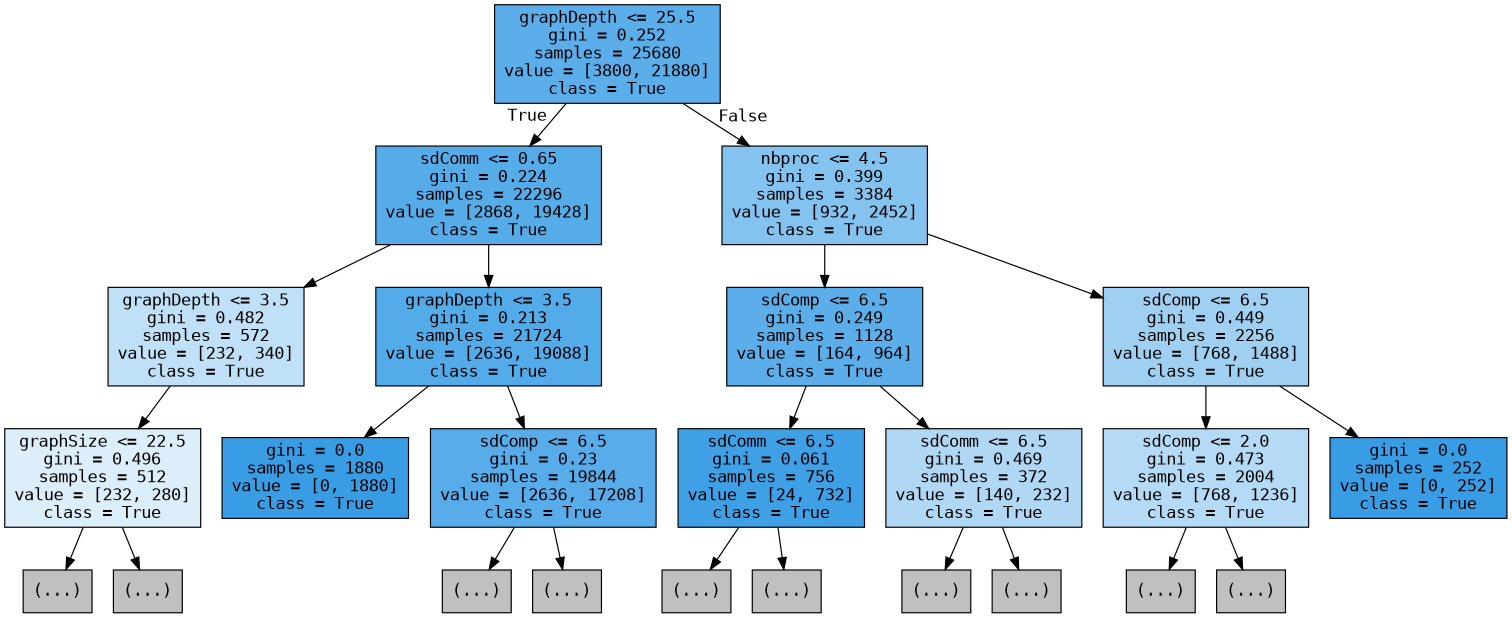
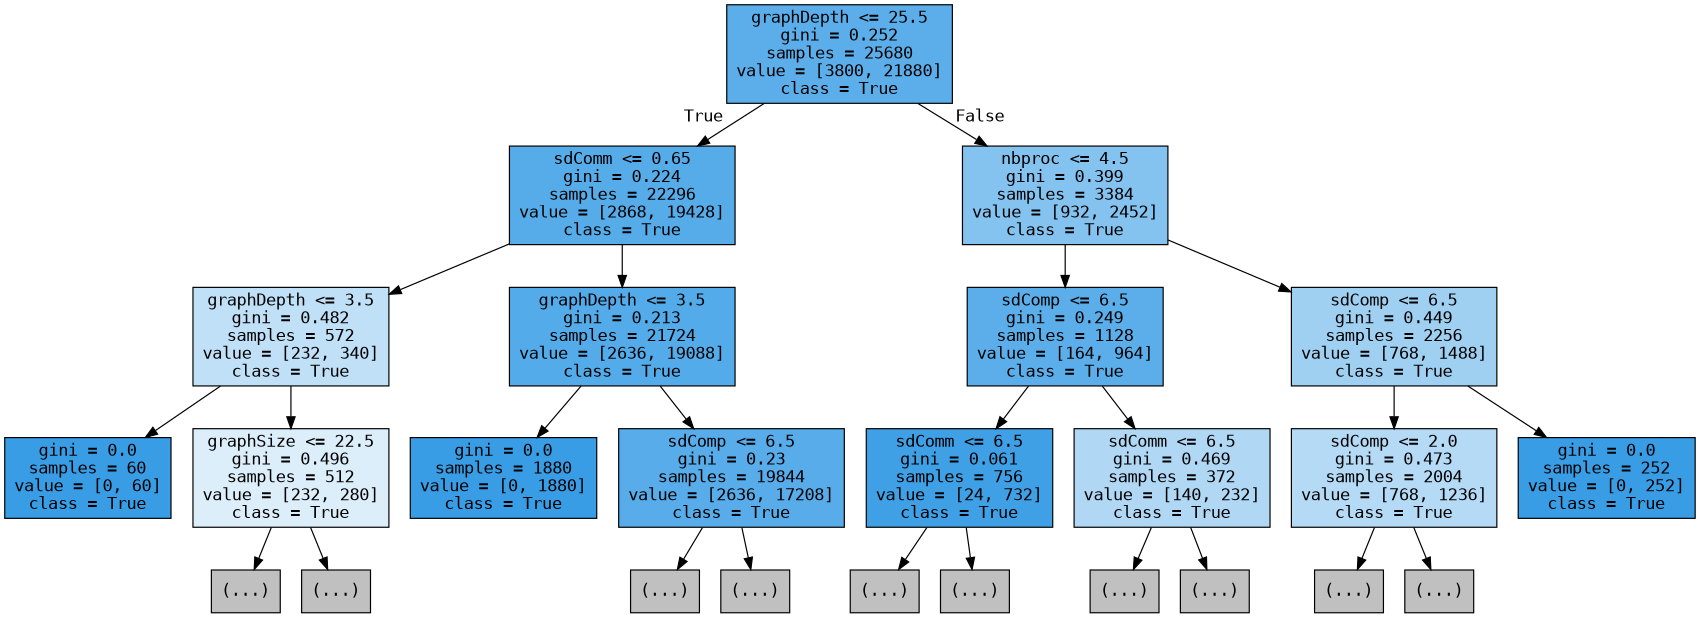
node "gini = 0.0 samples = 60 value = [0, 60] class = True": added
